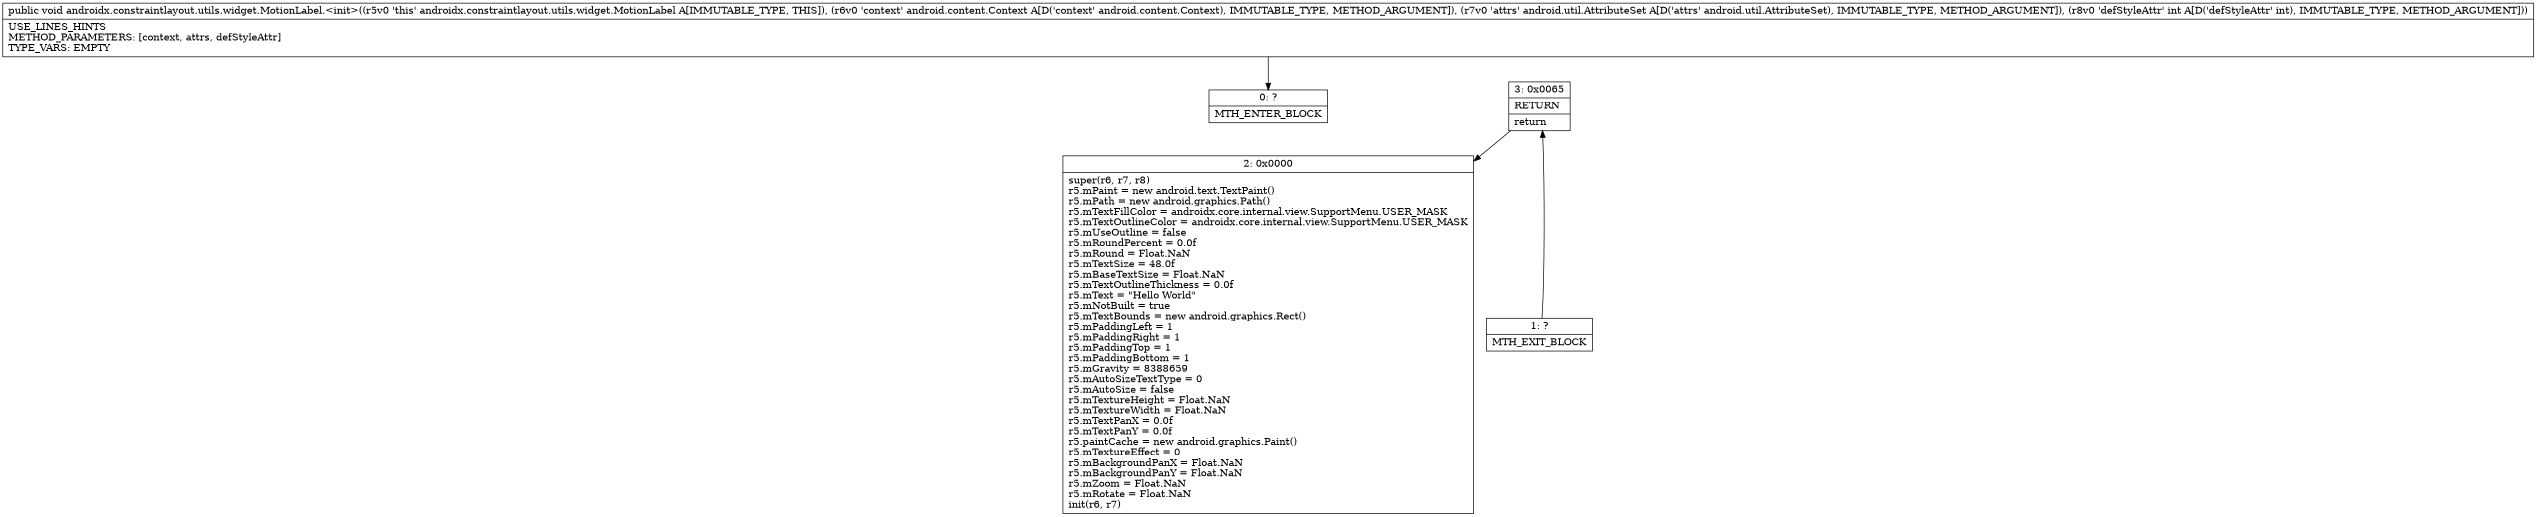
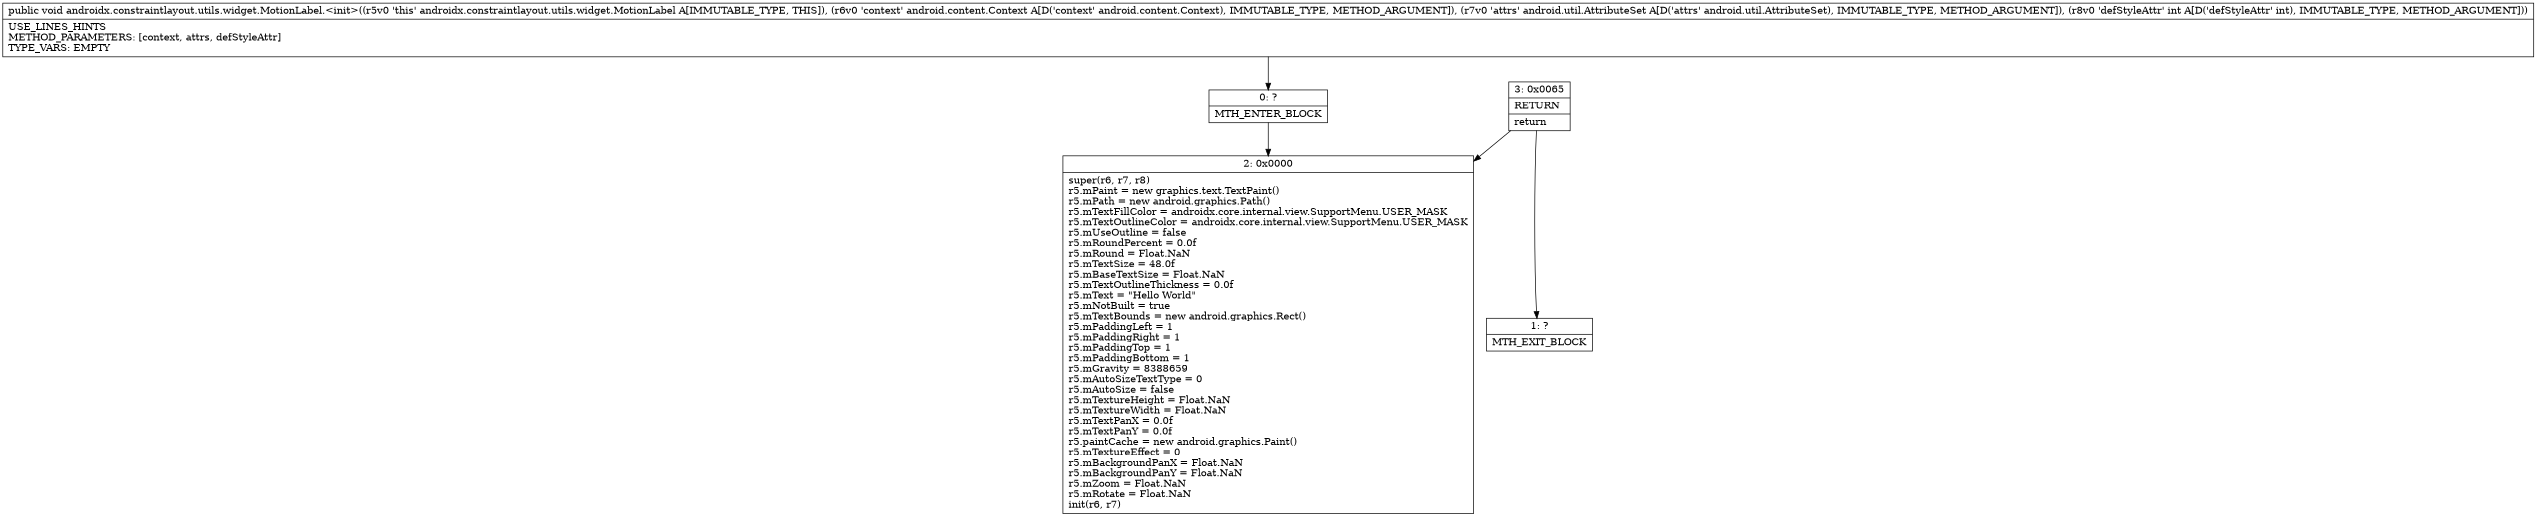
edge "0: ?" -> "2: 0x0000": added
node "2: 0x0000": text "r5.mPaint = new android.text.TextPaint()" -> "r5.mPaint = new graphics.text.TextPaint()"
edge "1: ?" -> "3: 0x0065": reversed
